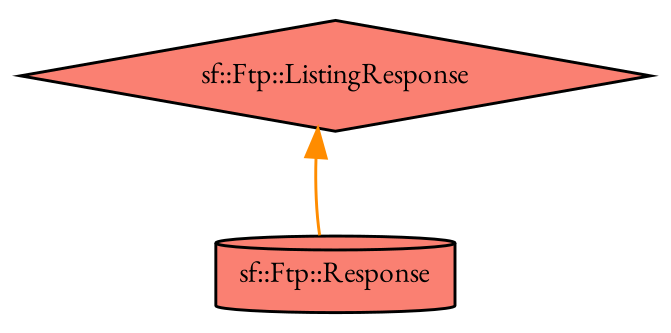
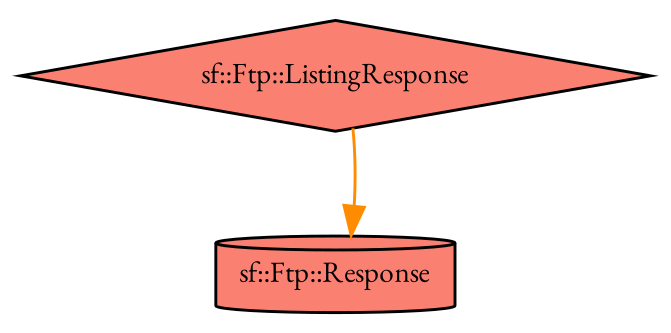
edge "sf::Ftp::Response" -> "sf::Ftp::ListingResponse": reversed
